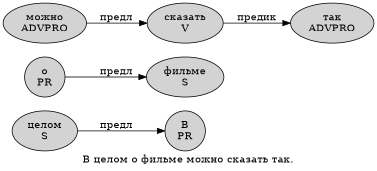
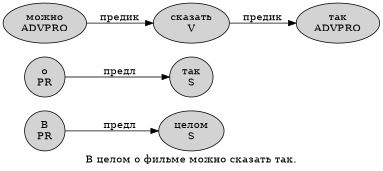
edge "можно ADVPRO" -> "сказать V": label "предл" -> "предик"
node "фильме S": label "фильме S" -> "так S"
edge "целом S" -> "В PR": reversed
